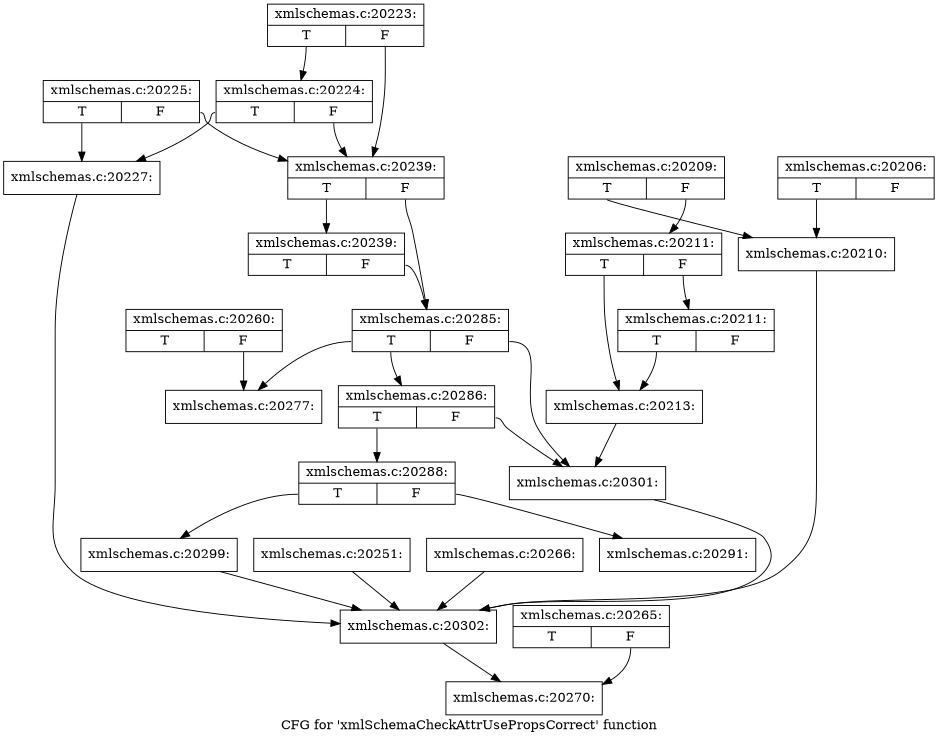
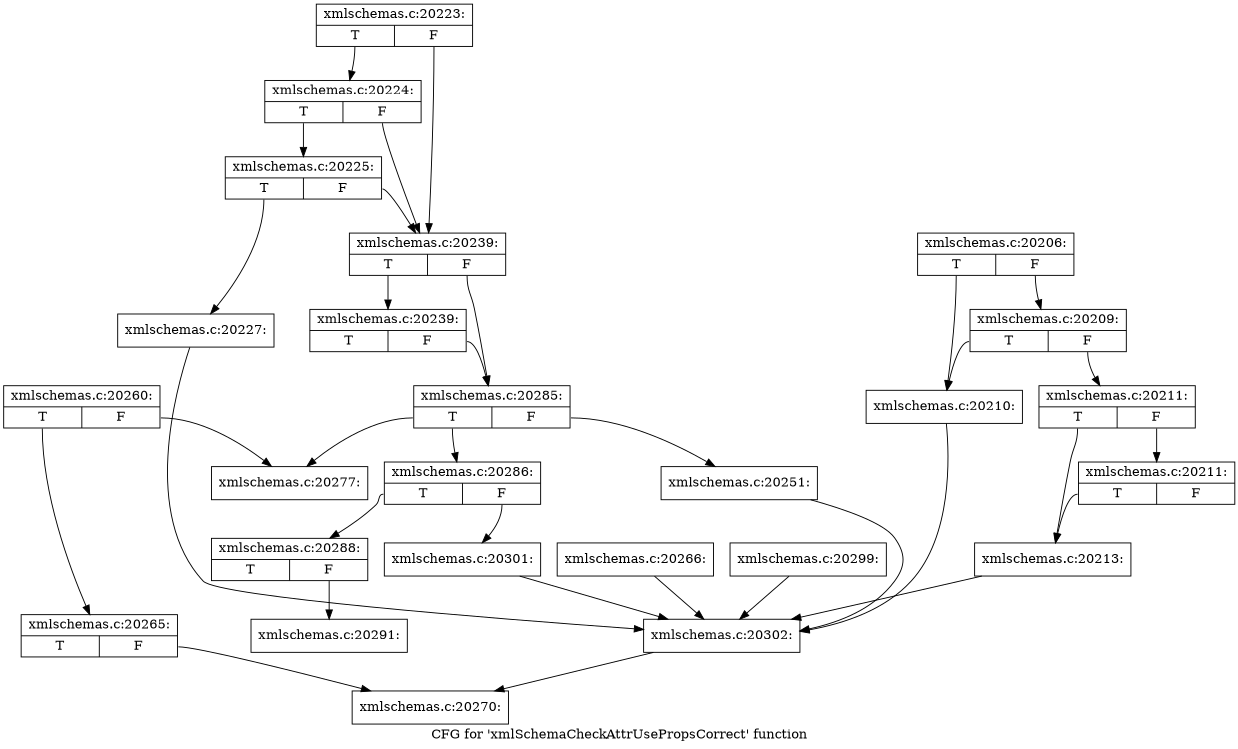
edge "xmlschemas.c:20224:" -> "xmlschemas.c:20227:": now "xmlschemas.c:20224:" -> "xmlschemas.c:20225:"
edge "xmlschemas.c:20206:" -> "xmlschemas.c:20209:": added
edge "xmlschemas.c:20285:" -> "xmlschemas.c:20301:": now "xmlschemas.c:20285:" -> "xmlschemas.c:20251:"
edge "xmlschemas.c:20213:" -> "xmlschemas.c:20301:": now "xmlschemas.c:20213:" -> "xmlschemas.c:20302:"
edge "xmlschemas.c:20288:" -> "xmlschemas.c:20299:": removed
edge "xmlschemas.c:20260:" -> "xmlschemas.c:20265:": added
